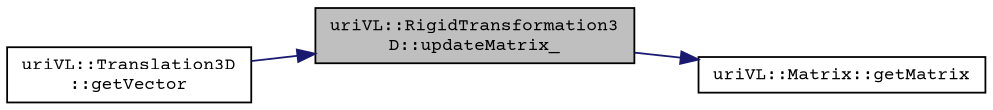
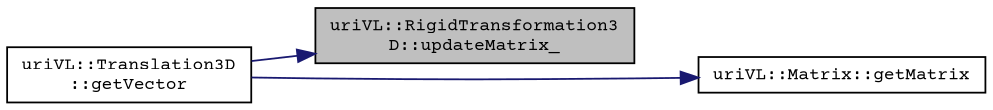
edge "uriVL::RigidTransformation3 D::updateMatrix_" -> "uriVL::Matrix::getMatrix": now "uriVL::Translation3D ::getVector" -> "uriVL::Matrix::getMatrix"
